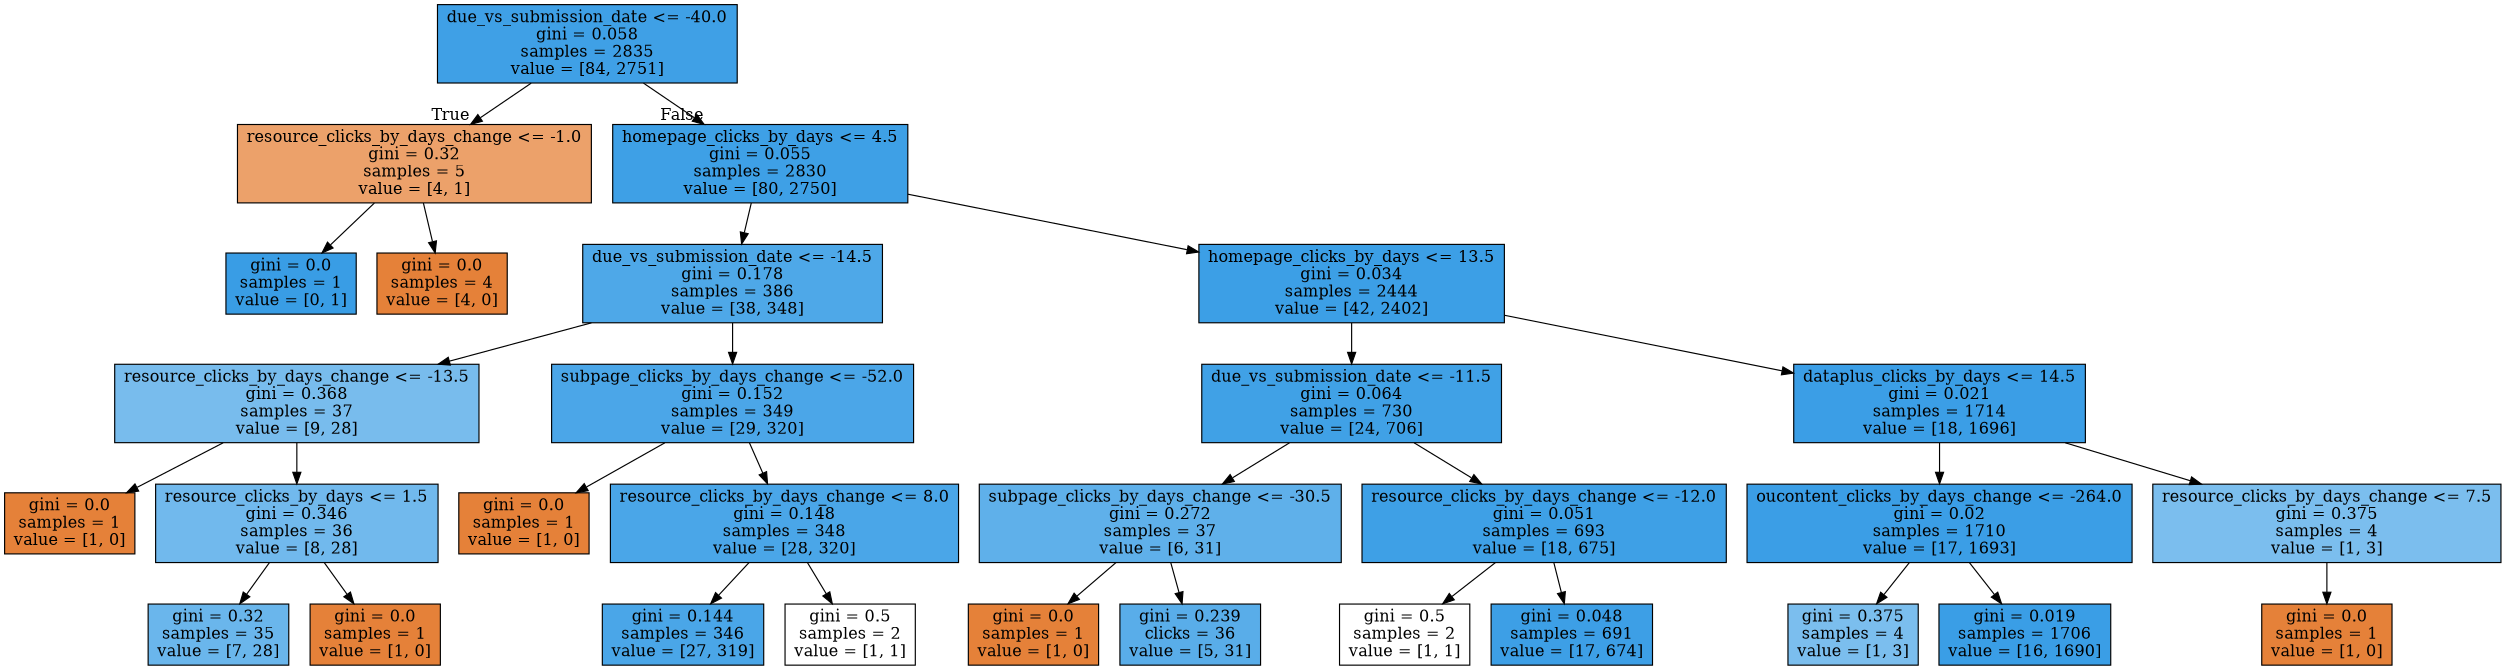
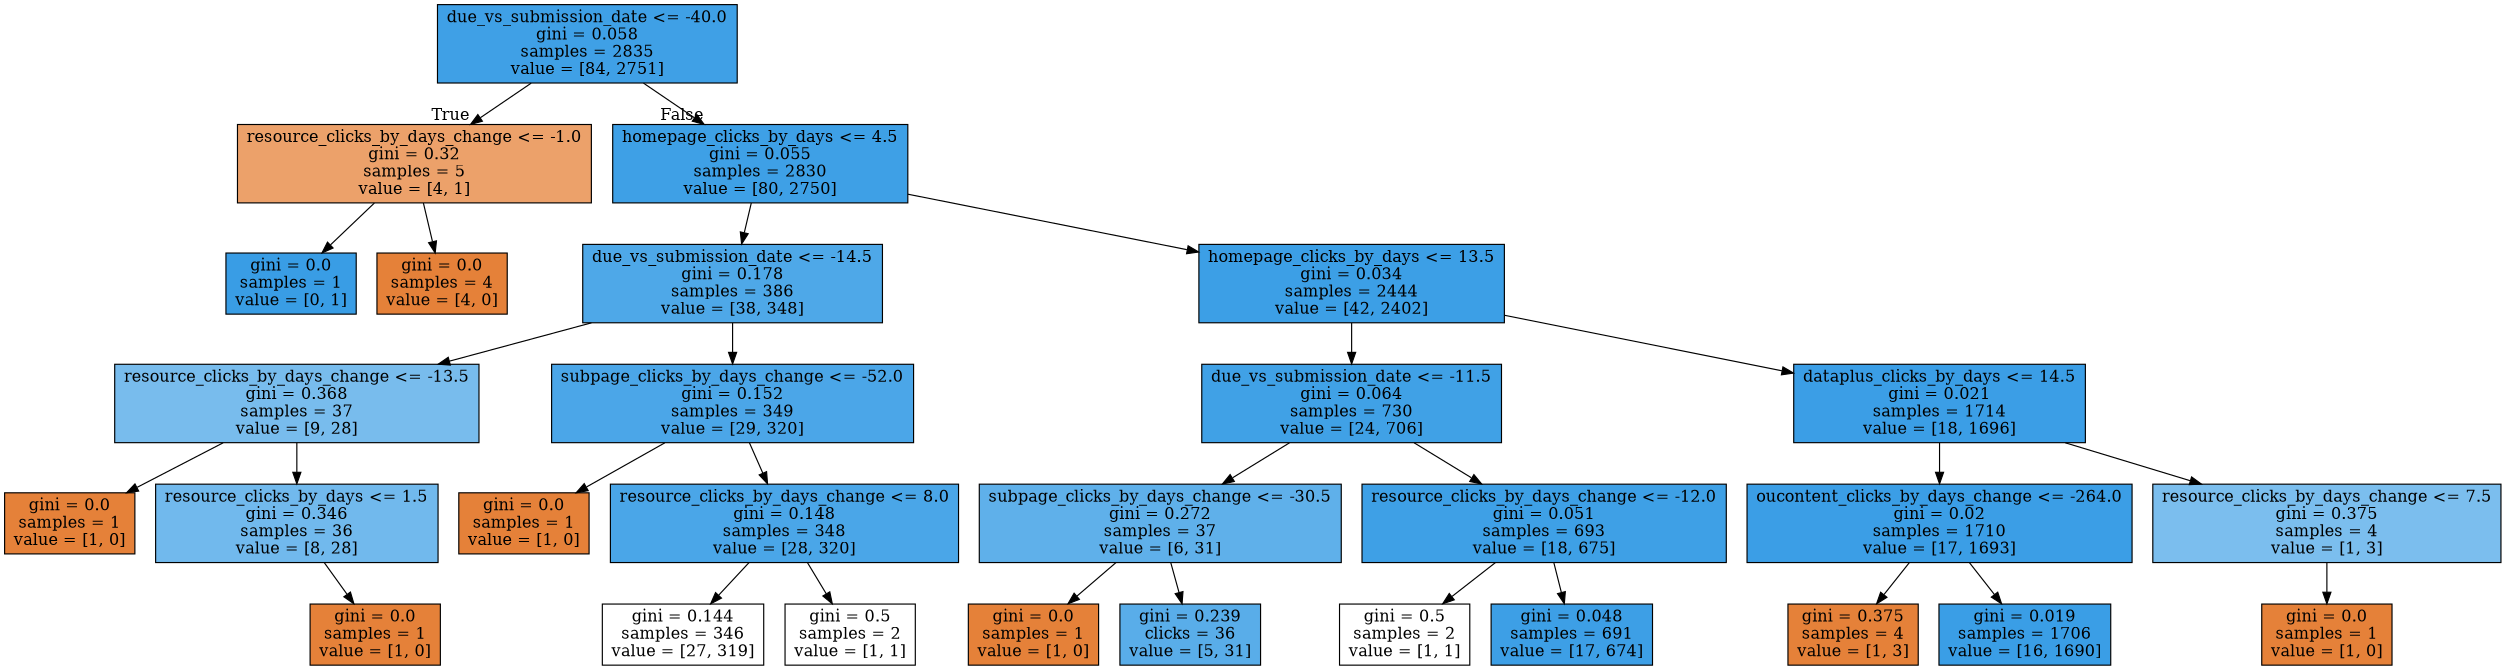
node "gini = 0.32 samples = 35 value = [7, 28]": removed
node "gini = 0.144 samples = 346 value = [27, 319]": fillcolor #399de5e9 -> #e5813900
node "gini = 0.375 samples = 4 value = [1, 3]": fillcolor #399de5aa -> #e58139ff
